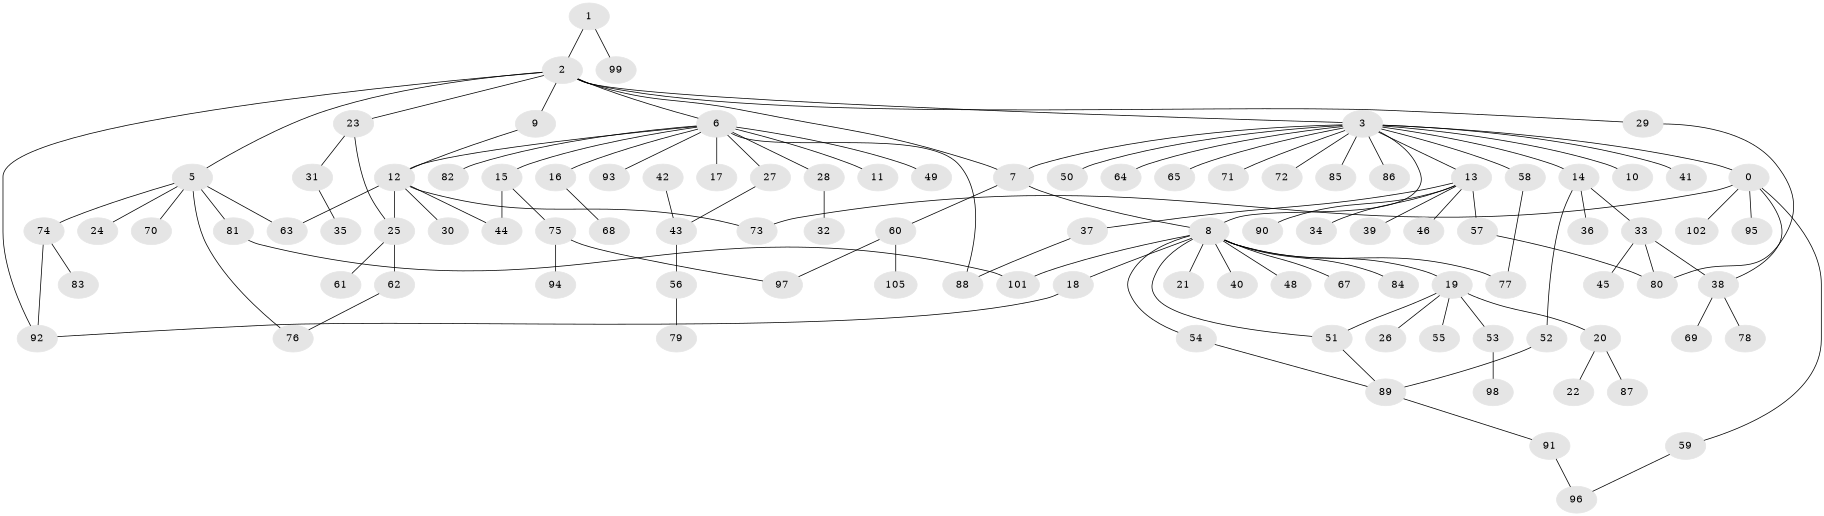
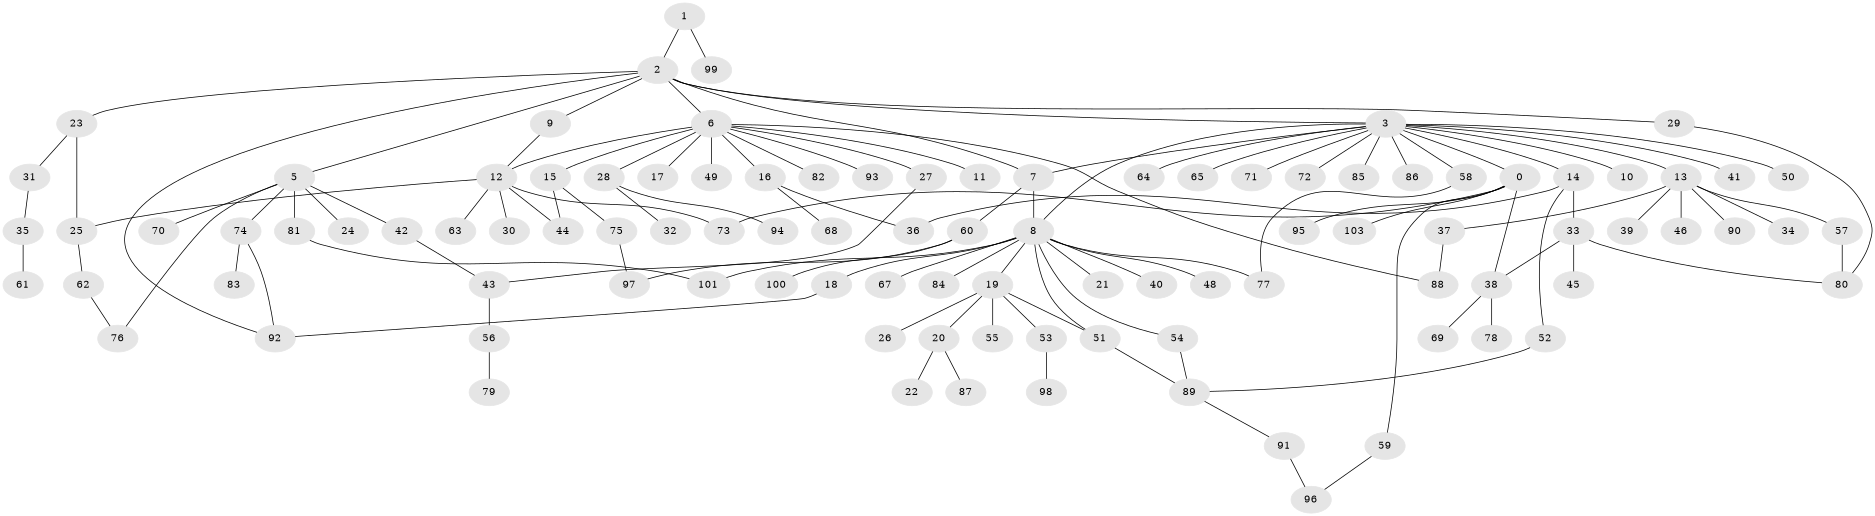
edge "5" -- "63": now "5" -- "42"
edge "16" -- "36": added
node "102": label "102" -> "103"
edge "25" -- "61": now "35" -- "61"
edge "75" -- "94": now "28" -- "94"
node "105": label "105" -> "100"
